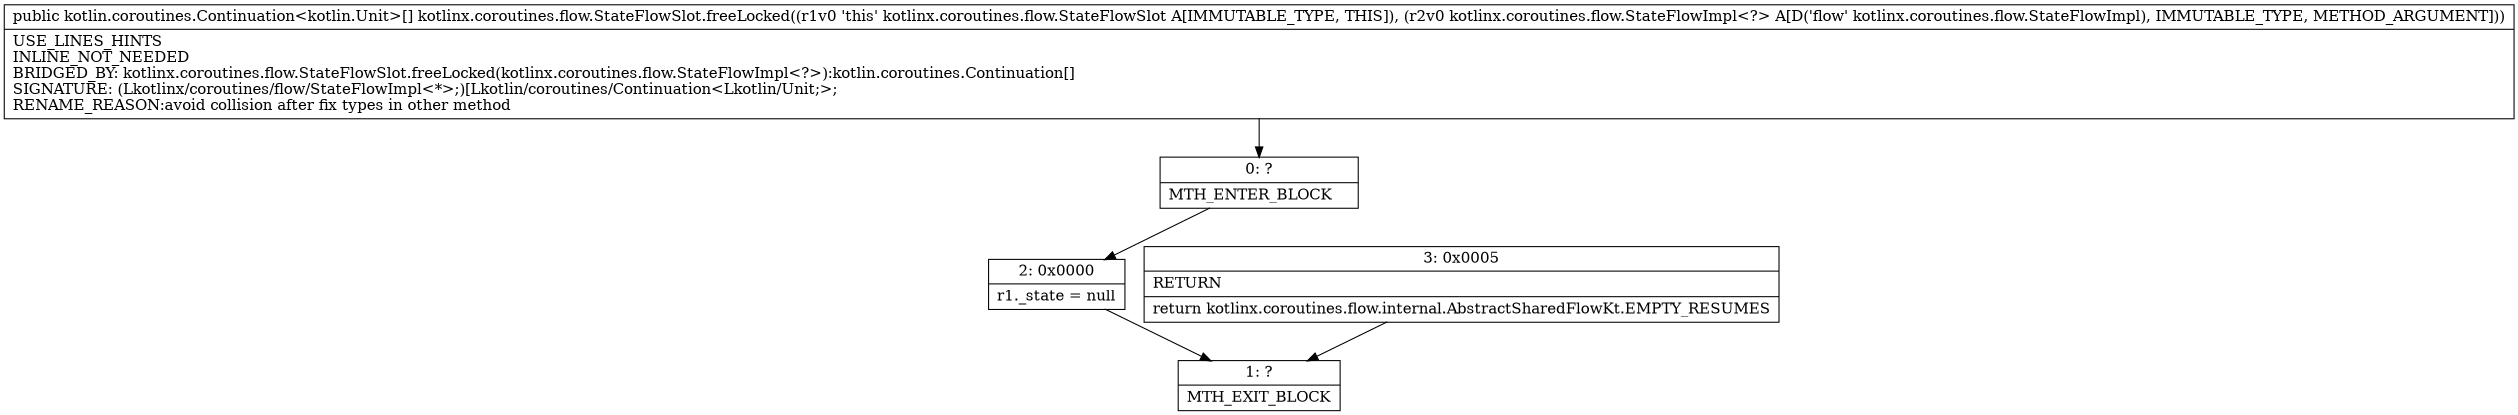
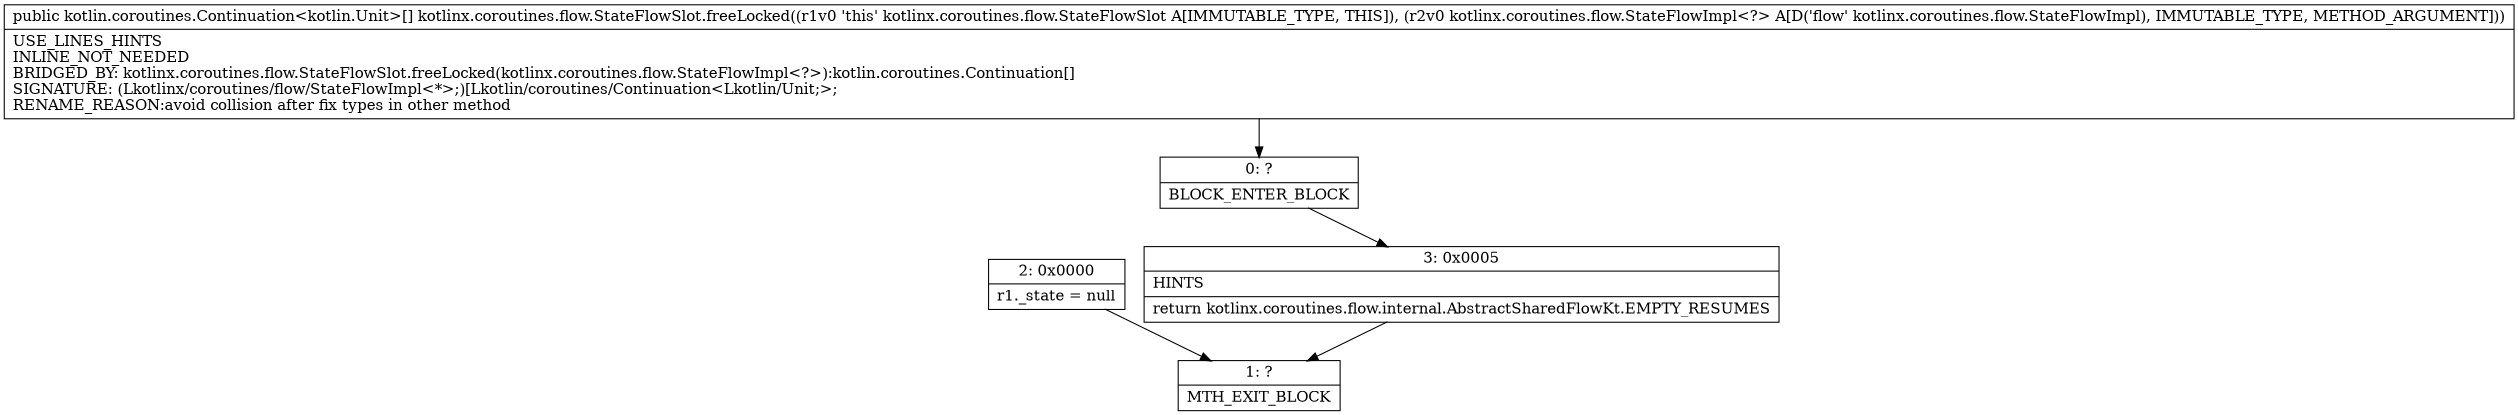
node "0: ?": text "MTH_ENTER_BLOCK" -> "BLOCK_ENTER_BLOCK"
edge "0: ?" -> "2: 0x0000": now "0: ?" -> "3: 0x0005"
node "3: 0x0005": text "RETURN" -> "HINTS"
